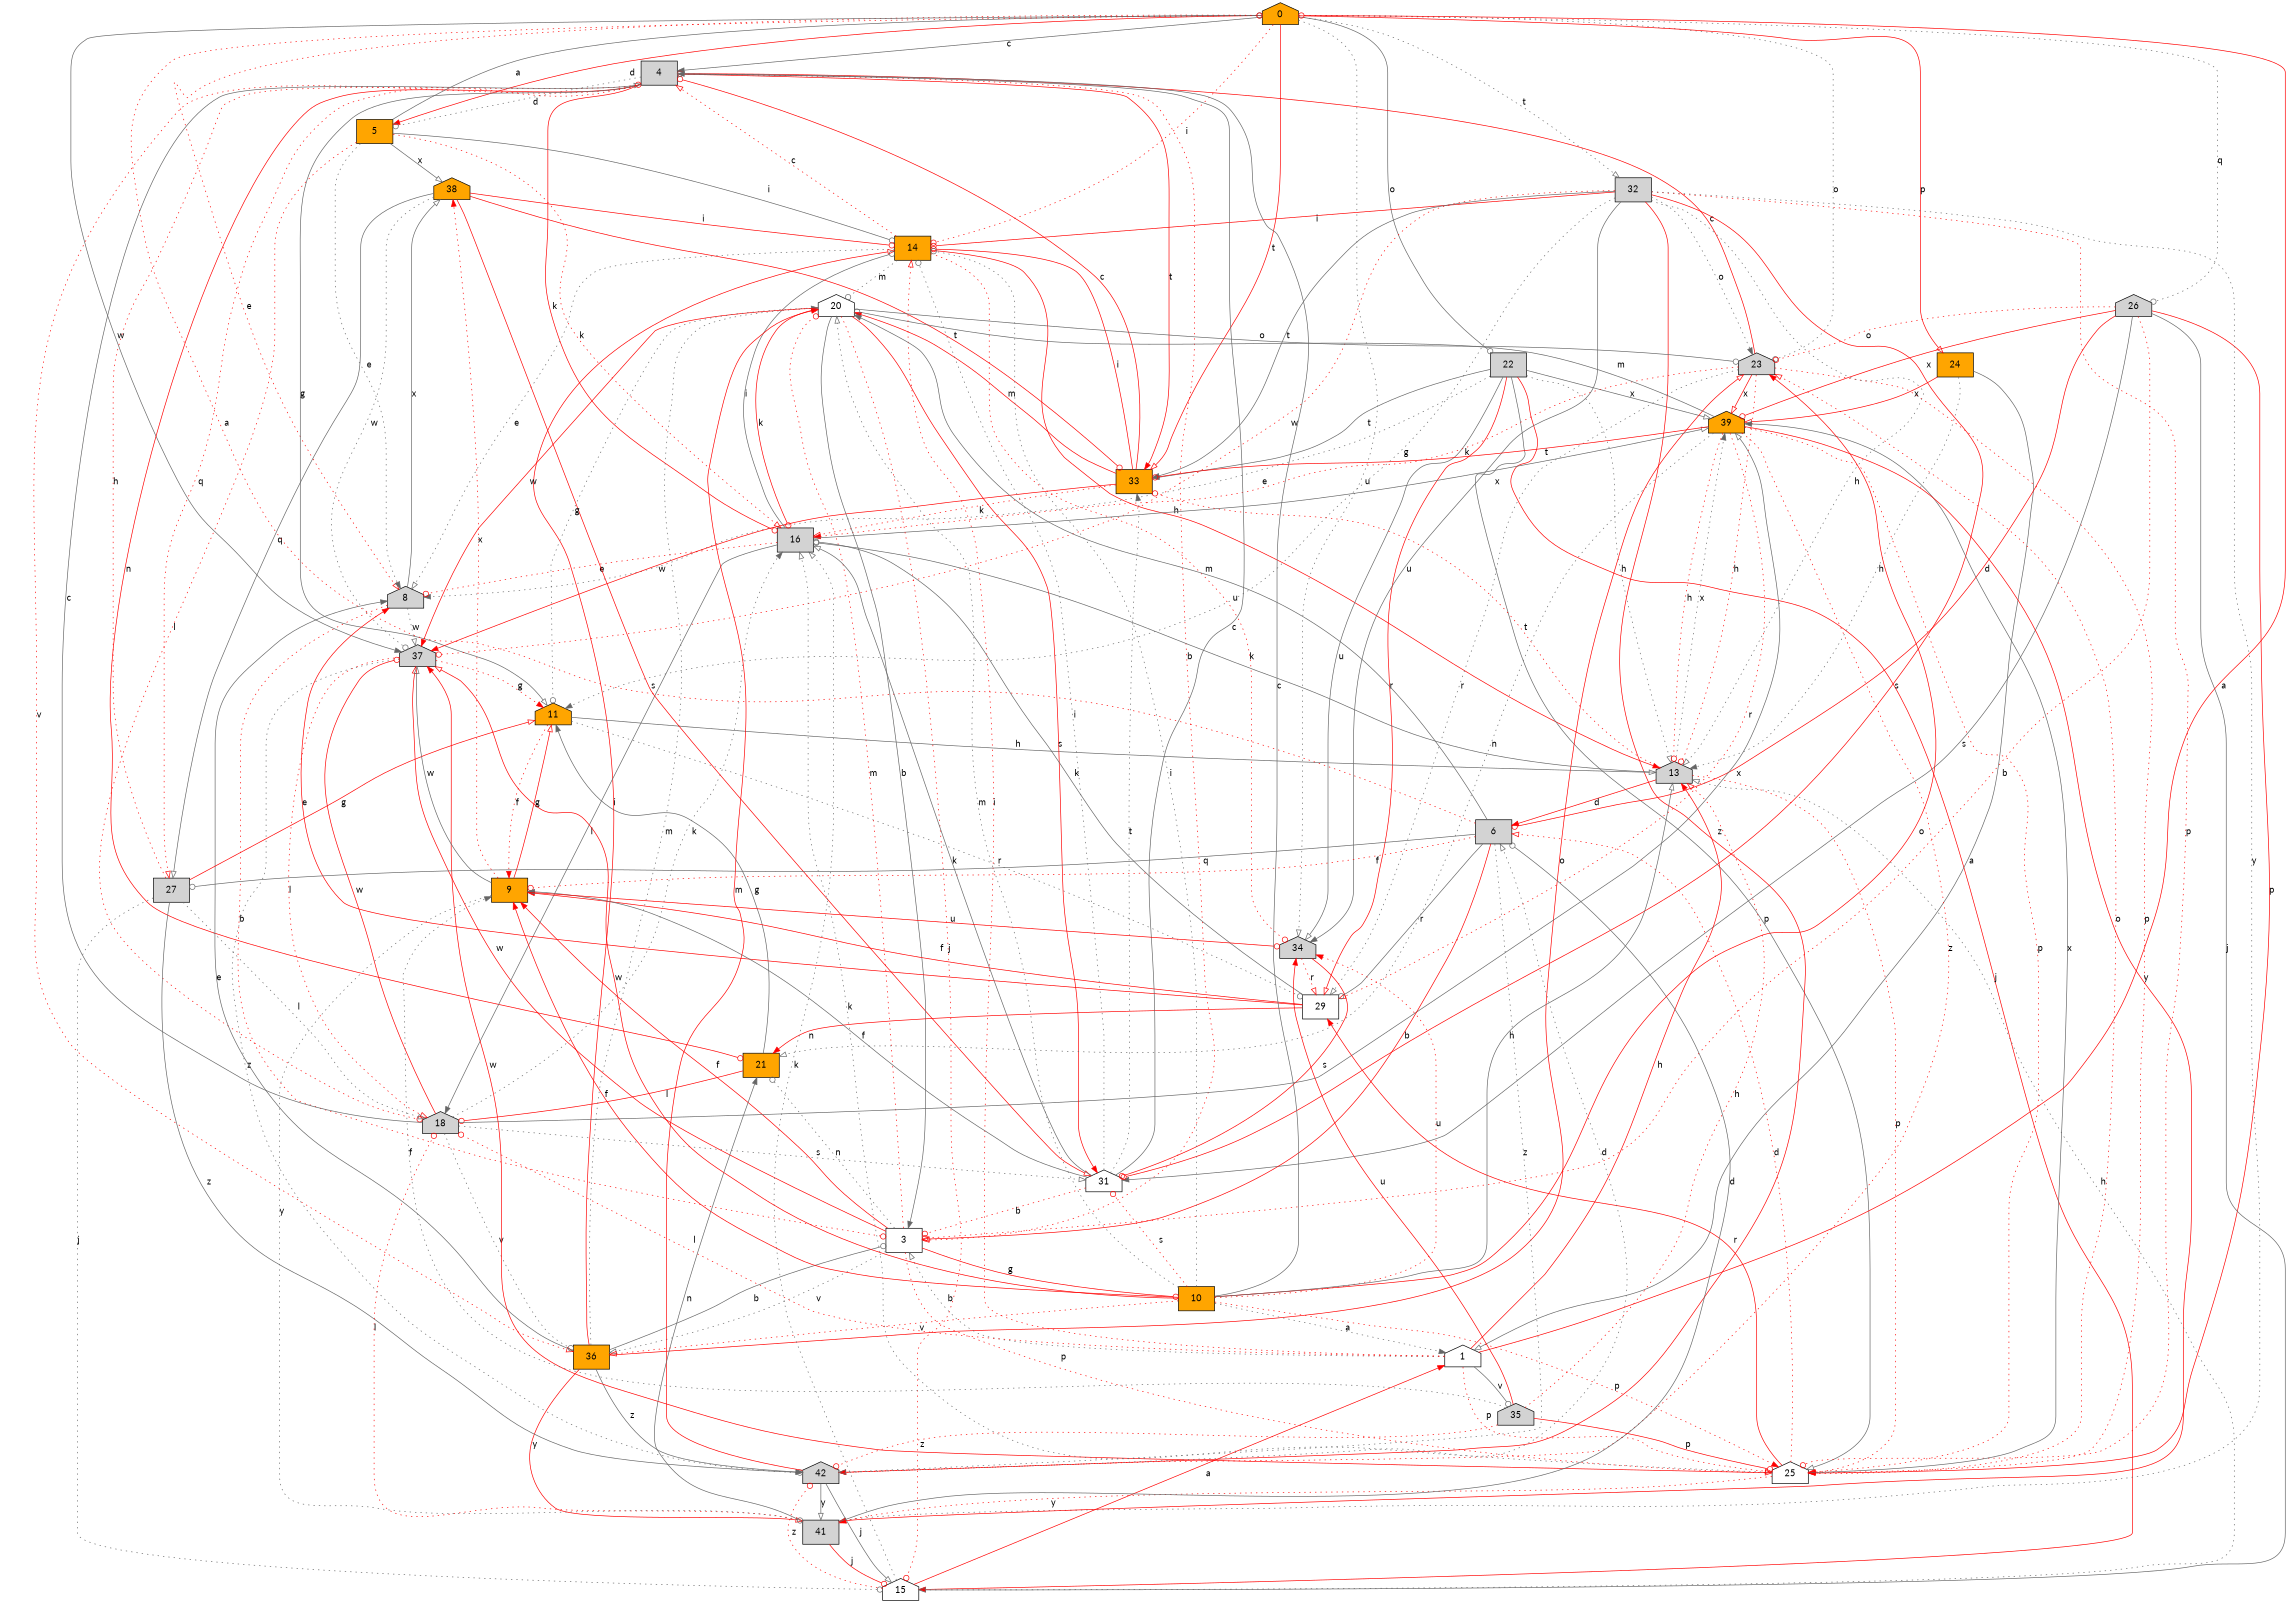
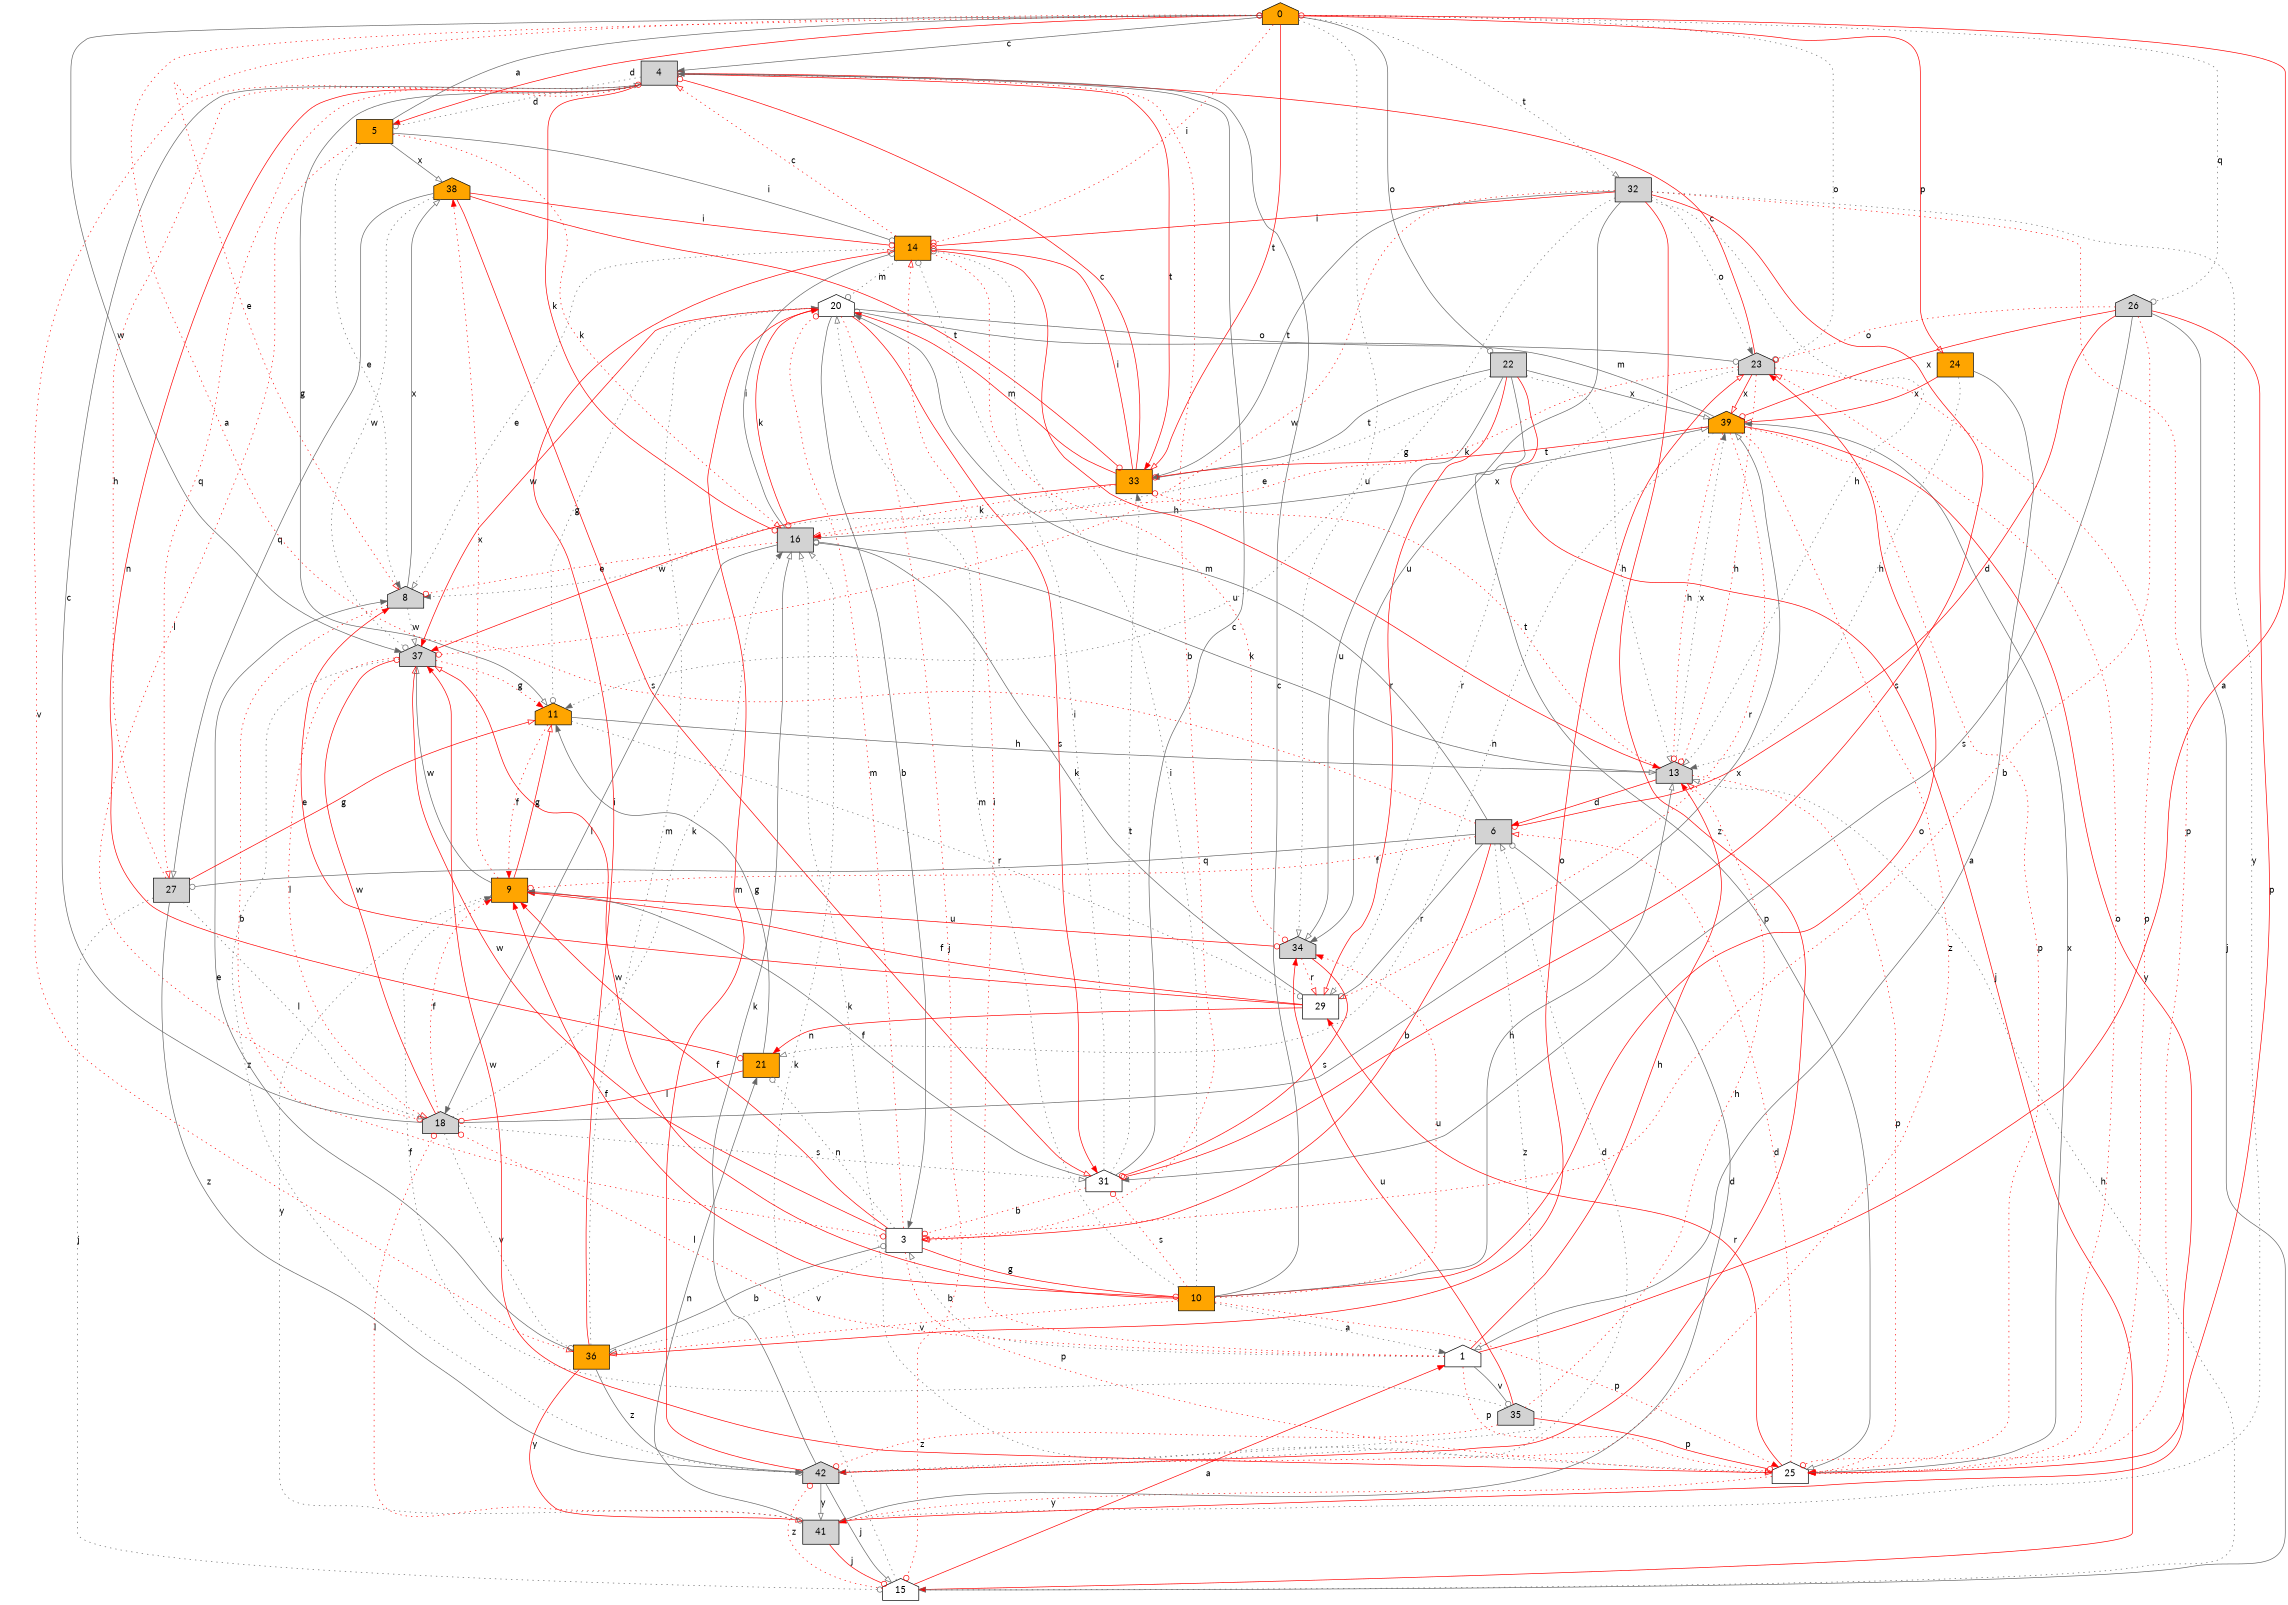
edge "31" -> "16": now "42" -> "16"
edge "18" -> "9": added, label "f"
